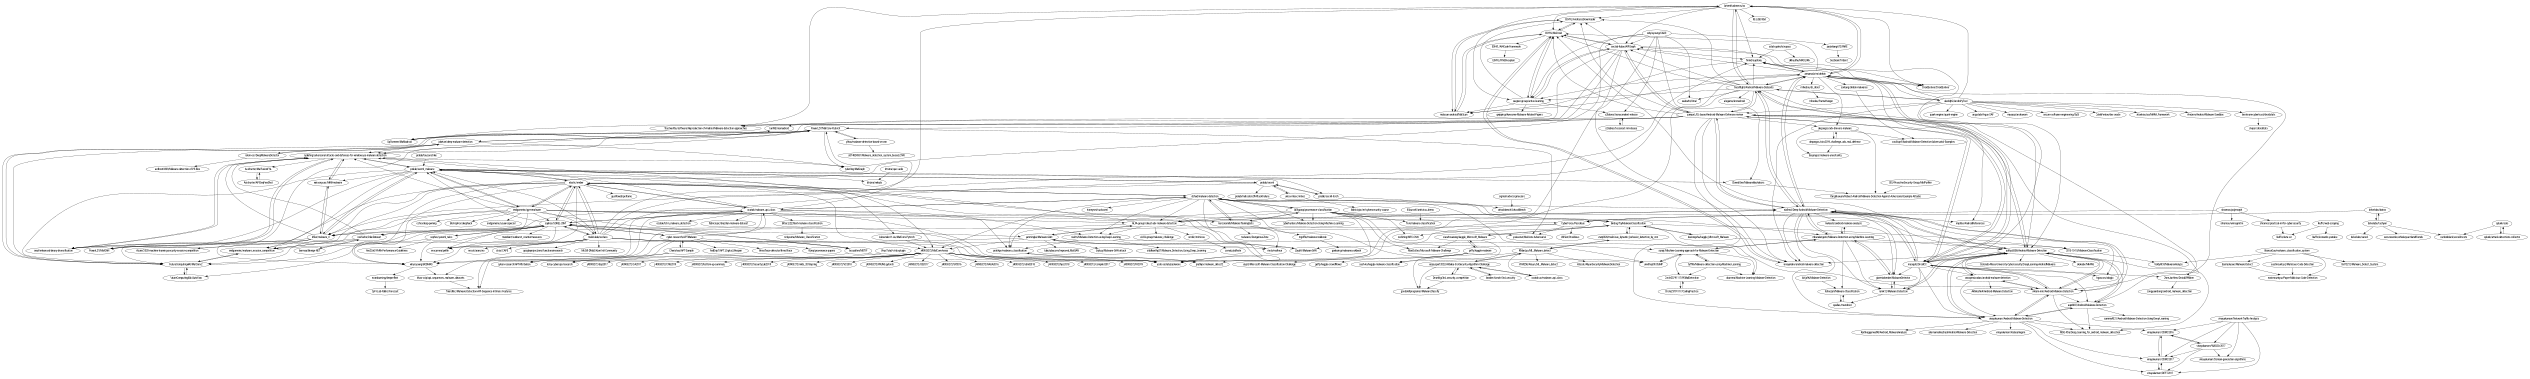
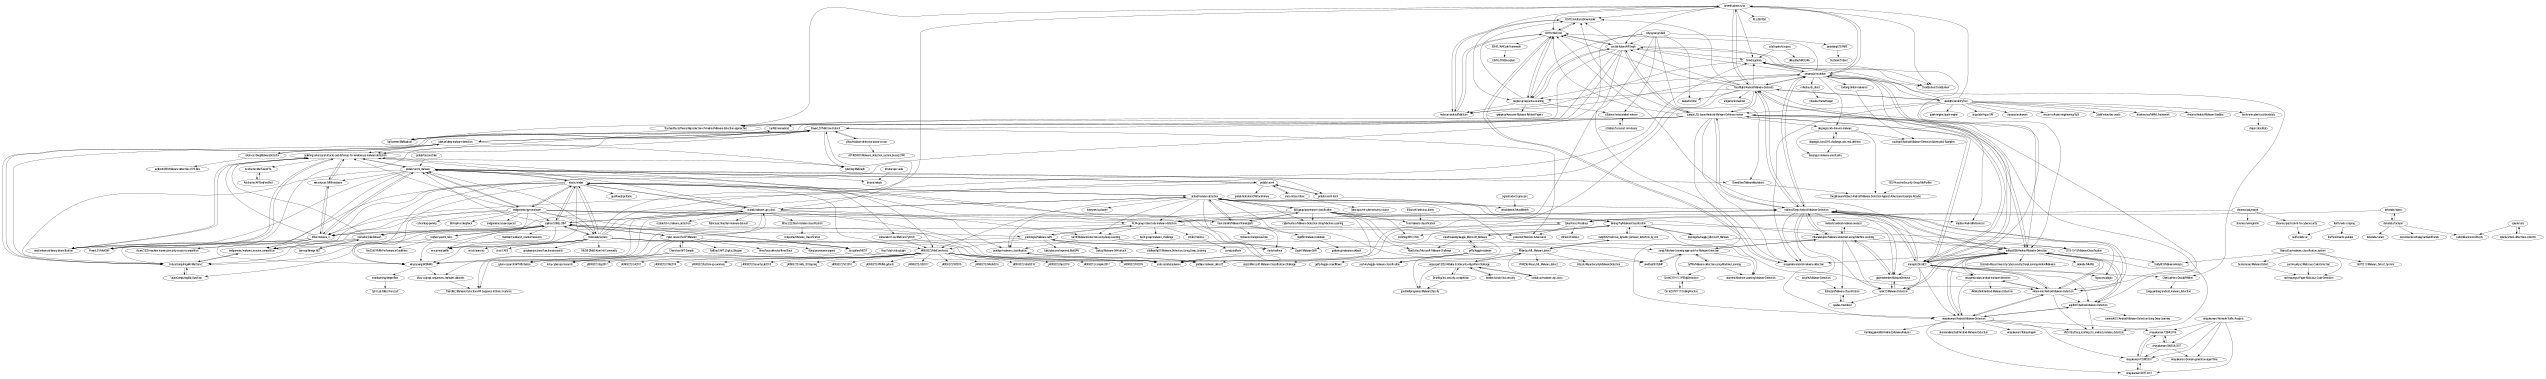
edge "vinayakumarr/WASSA-2017" -> "vinayakumarr/DEFT-2017": removed
